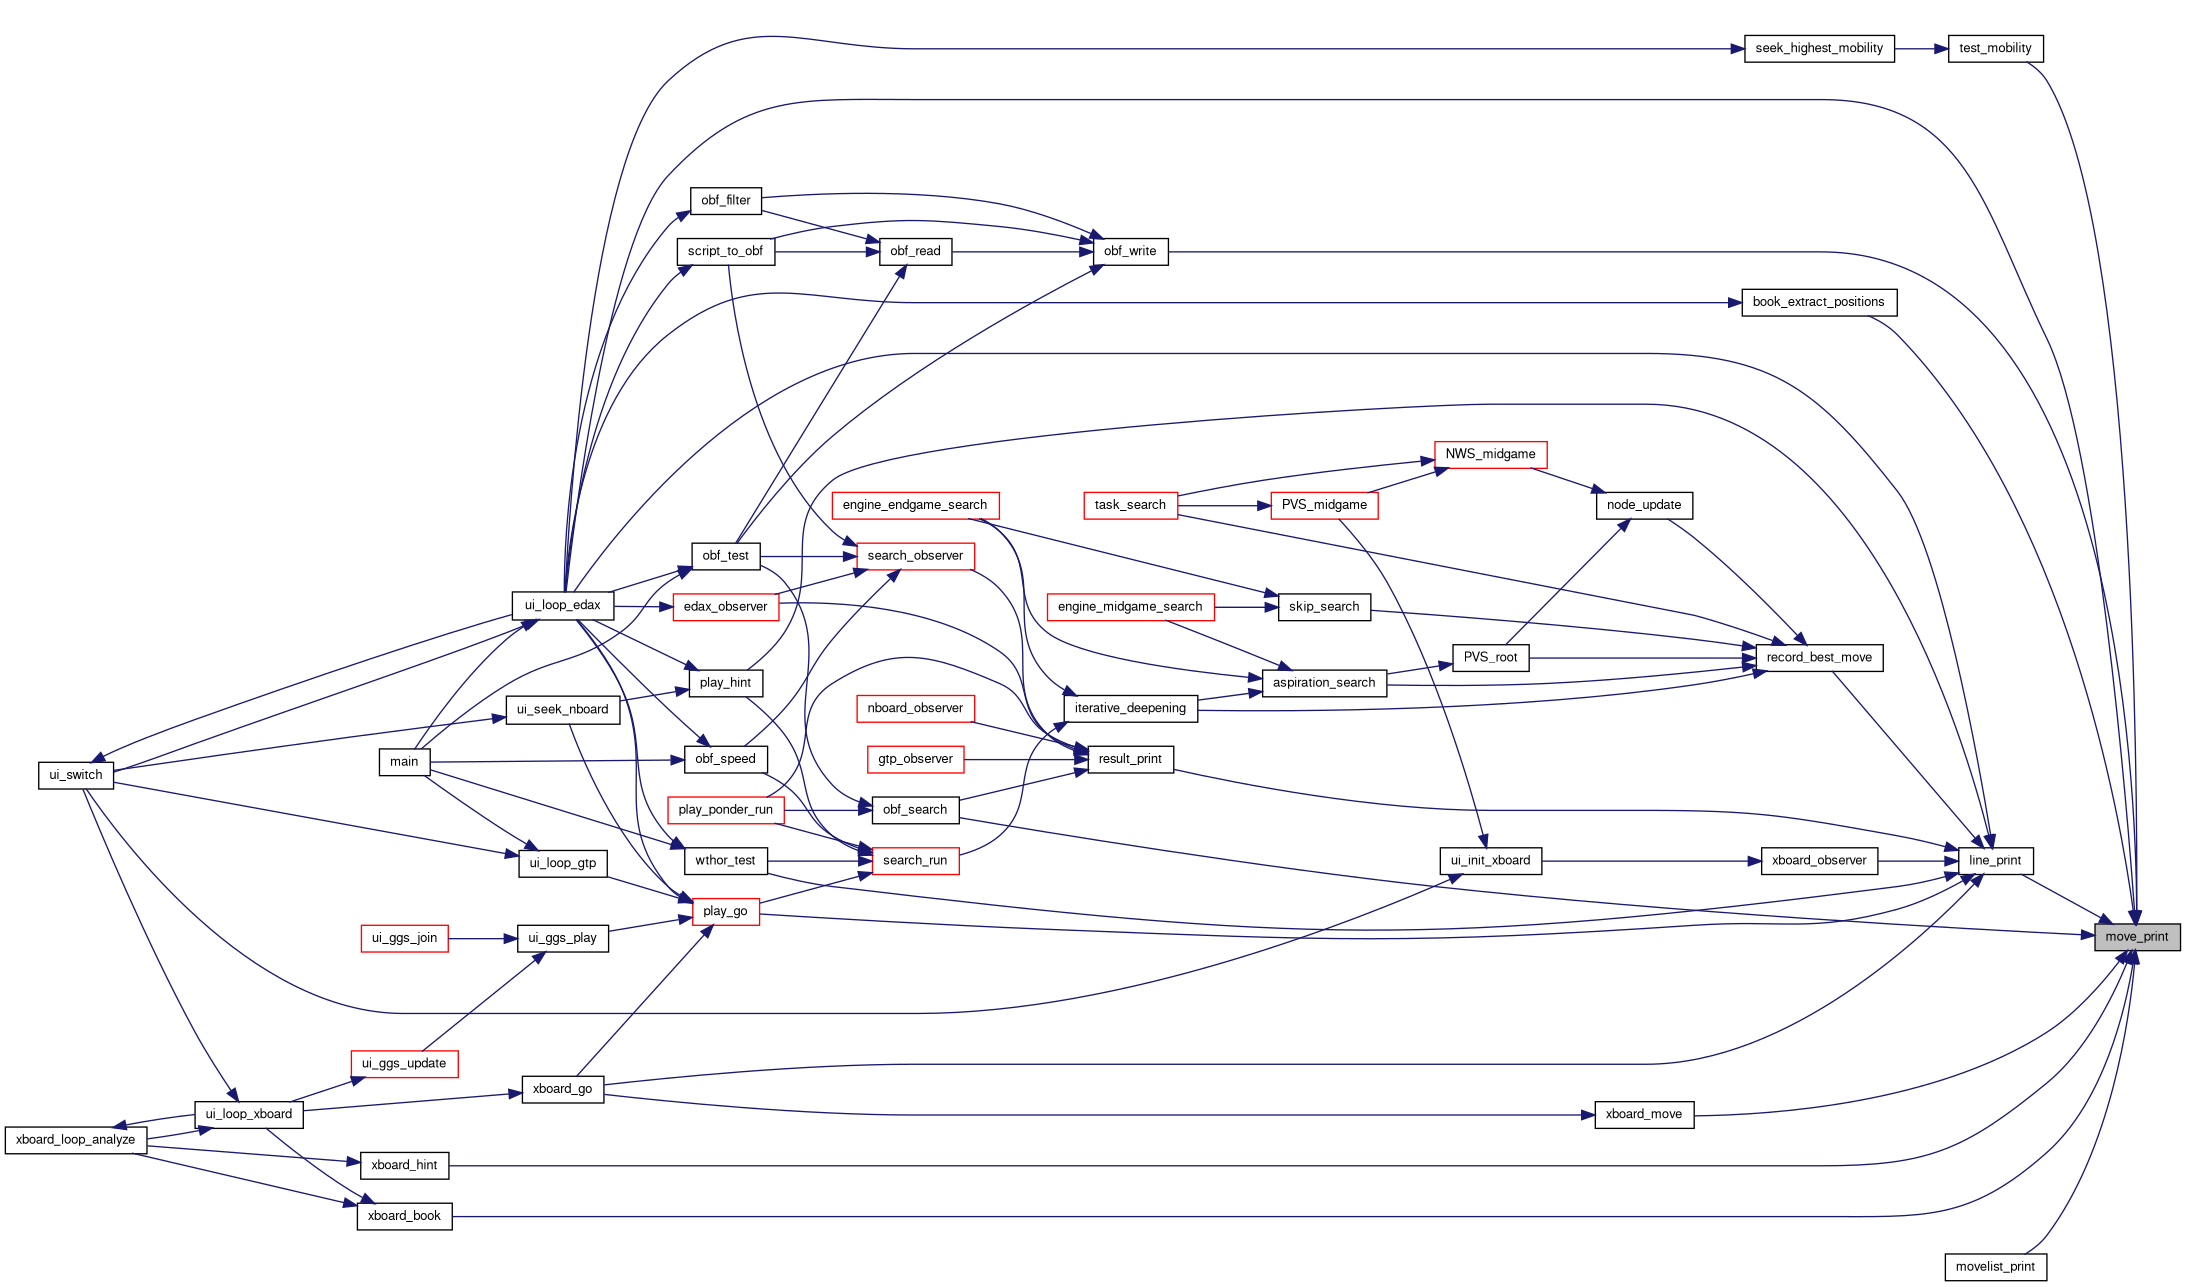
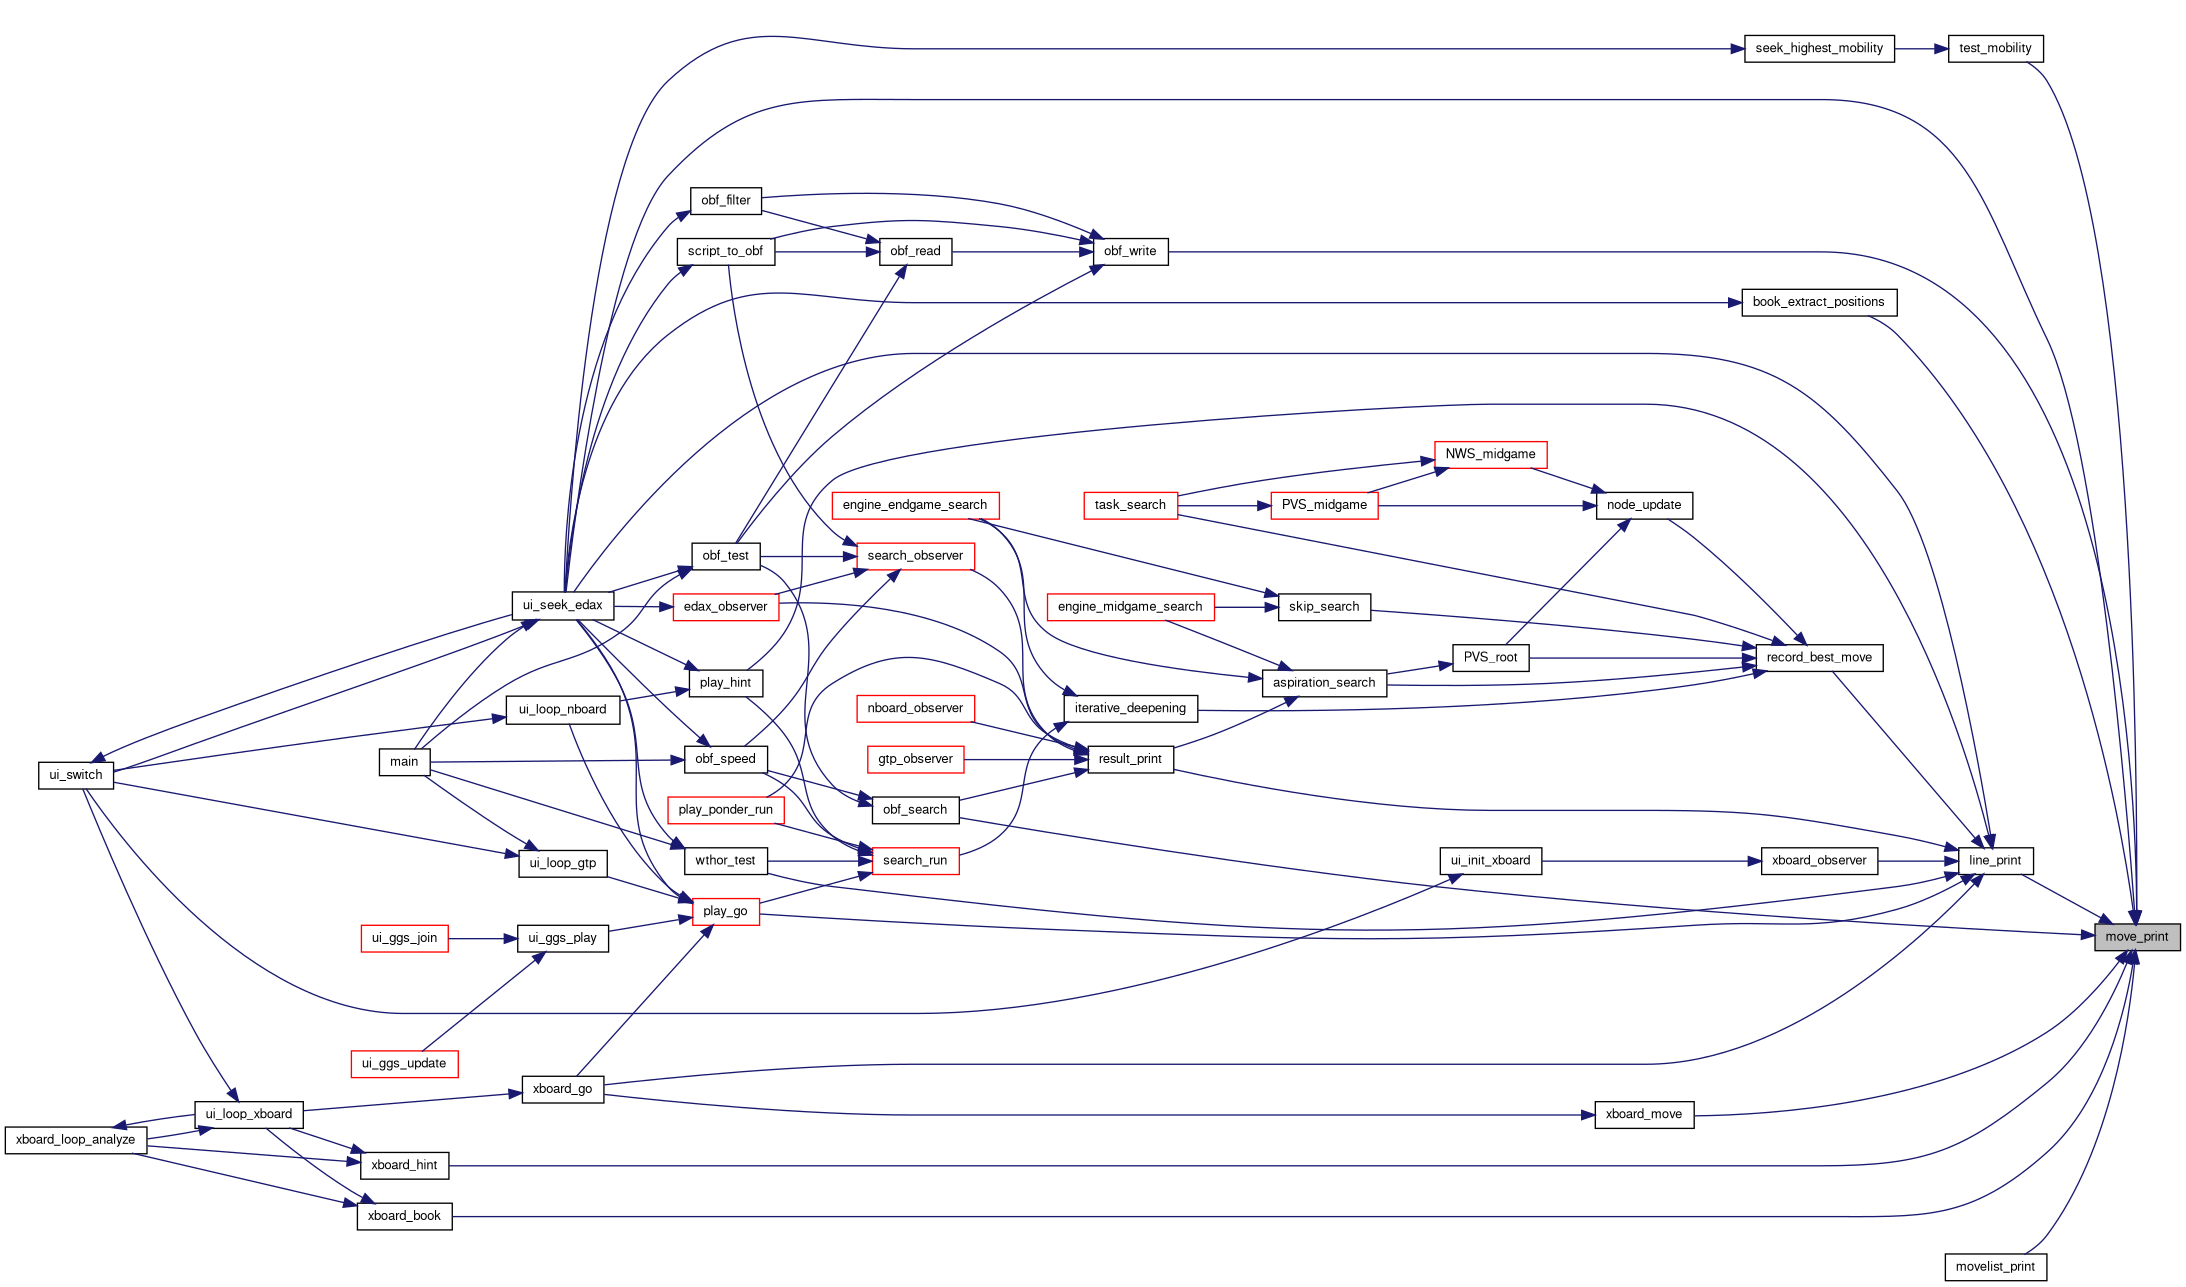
node "ui_loop_edax": label "ui_loop_edax" -> "ui_seek_edax"
edge "PVS_midgame" -> "ui_init_xboard": now "PVS_midgame" -> "node_update"
edge "iterative_deepening" -> "aspiration_search": now "result_print" -> "aspiration_search"
node "ui_seek_nboard": label "ui_seek_nboard" -> "ui_loop_nboard"
edge "play_ponder_run" -> "obf_search": now "obf_speed" -> "obf_search"
edge "ui_loop_xboard" -> "ui_ggs_update": now "ui_loop_xboard" -> "xboard_hint"
